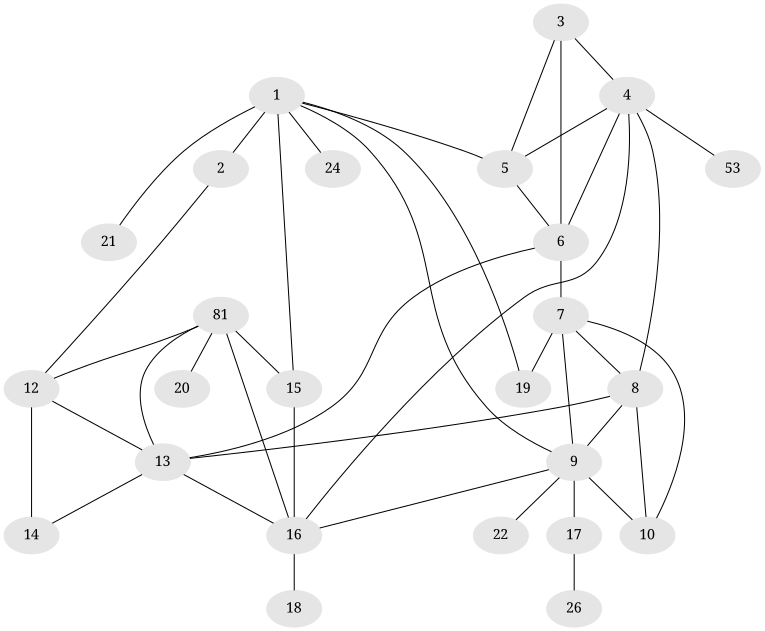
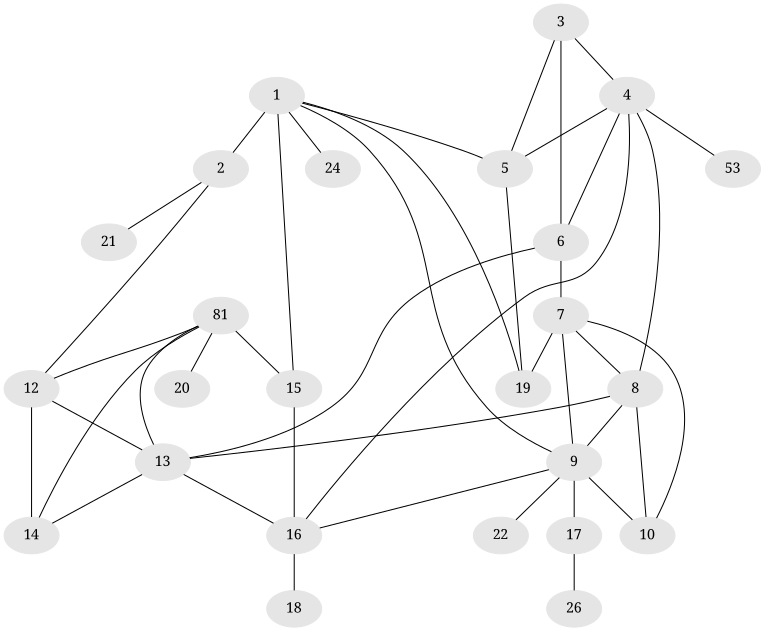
edge "1" -- "21": now "2" -- "21"
edge "5" -- "6": now "5" -- "19"
edge "81" -- "16": now "81" -- "14"
